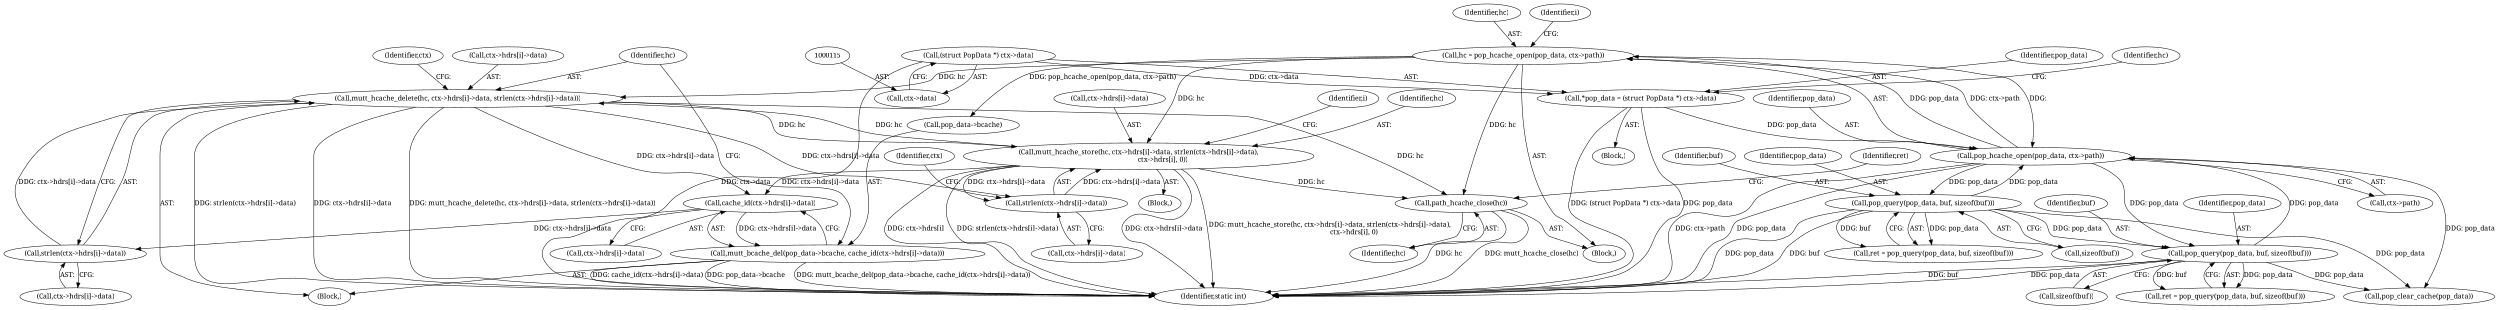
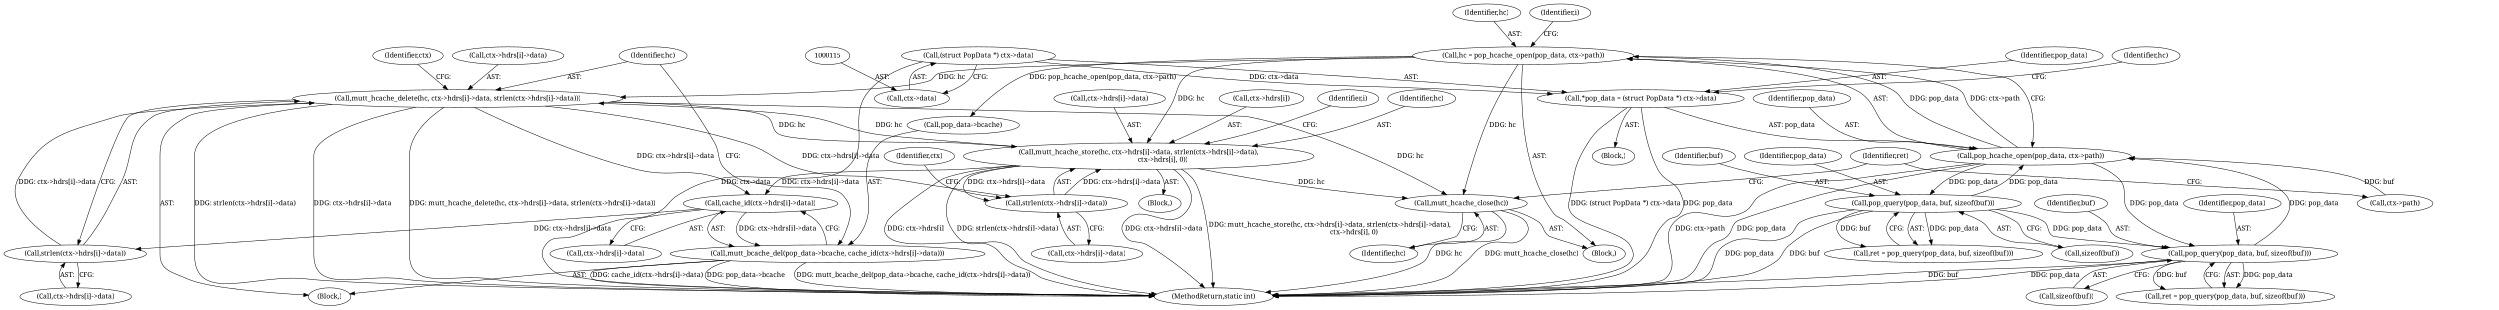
edge "(Call,ctx->data)" -> "(Call,(struct PopData *) ctx->data)": label "CFG: " -> "AST: "
edge "(Call,(struct PopData *) ctx->data)" -> "(Call,ctx->data)": label "AST: " -> "CFG: "
node "(Call,ctx->hdrs[i])": added
edge "(Call,hc = pop_hcache_open(pop_data, ctx->path))" -> "(Call,pop_hcache_open(pop_data, ctx->path))": label "DDG: " -> "CFG: "
edge "(Call,*pop_data = (struct PopData *) ctx->data)" -> "(Call,pop_hcache_open(pop_data, ctx->path))": label "DDG: pop_data" -> "AST: pop_data"
edge "(Call,pop_hcache_open(pop_data, ctx->path))" -> "(Call,ctx->path)": now "(Identifier,ret)" -> "(Call,ctx->path)"
edge "(Call,ctx->path)" -> "(Call,pop_hcache_open(pop_data, ctx->path))": label "AST: " -> "DDG: buf"
node "(Call,path_hcache_close(hc))": label "(Call,path_hcache_close(hc))" -> "(Call,mutt_hcache_close(hc))"
node "(Identifier,static int)": label "(Identifier,static int)" -> "(MethodReturn,static int)"
node "(Call,pop_clear_cache(pop_data))": removed
